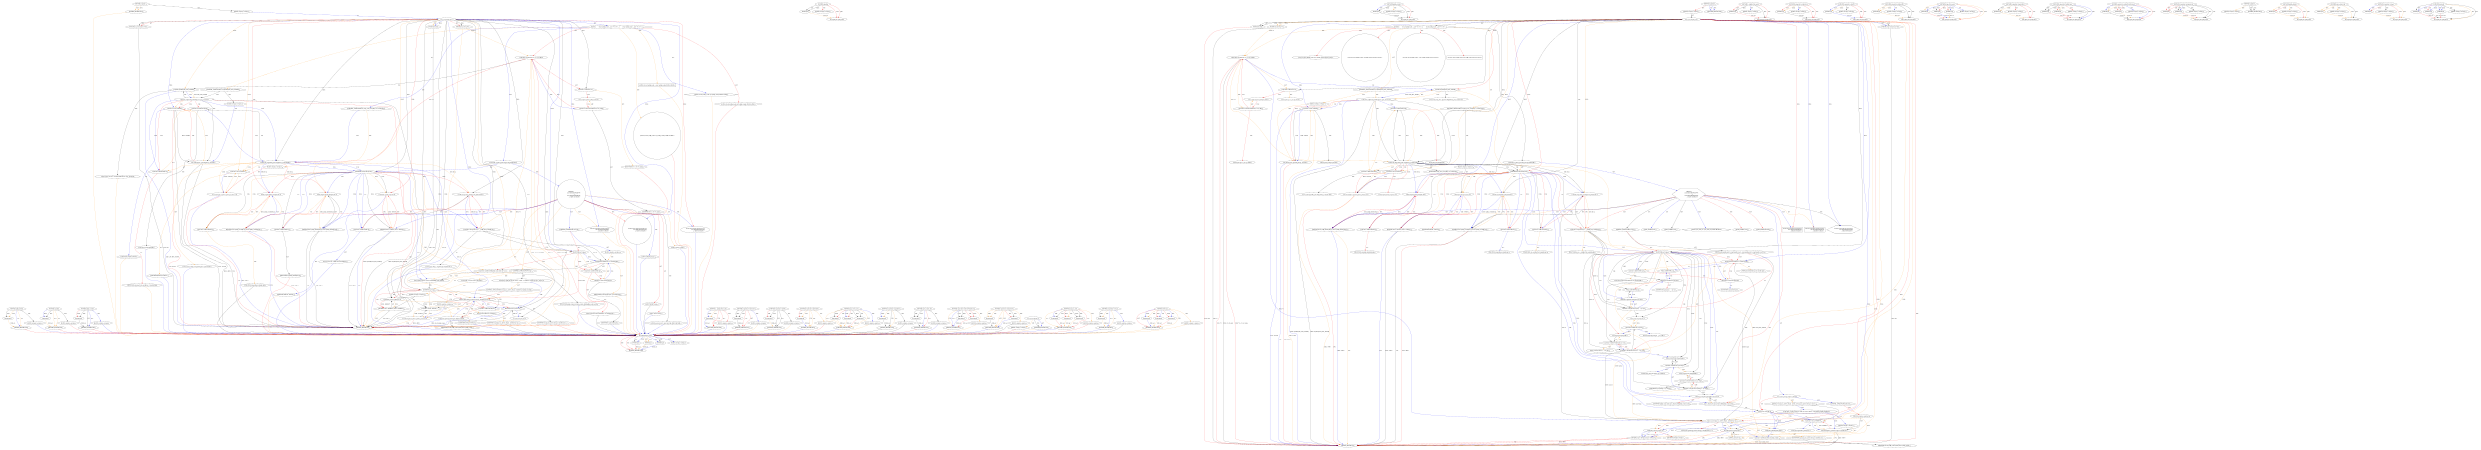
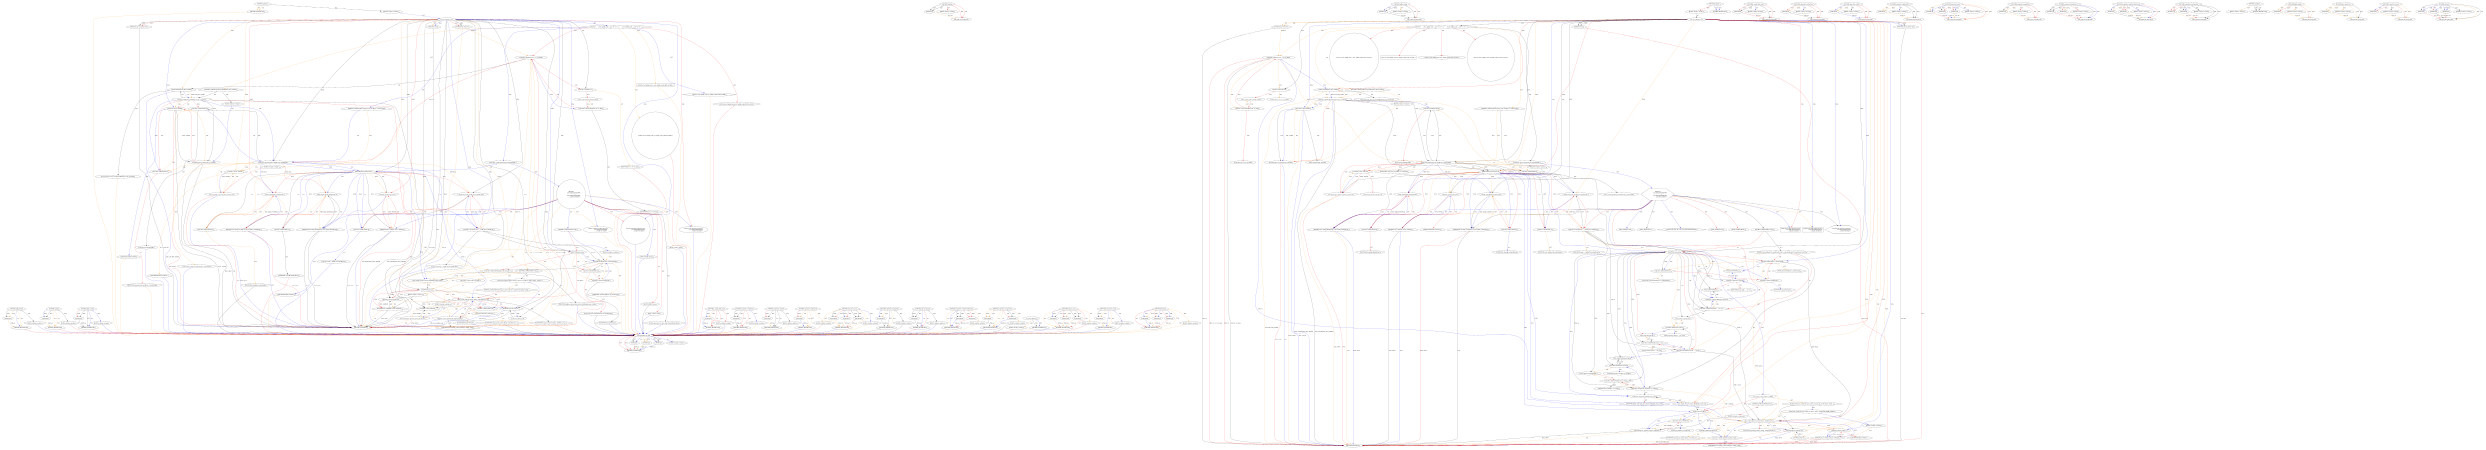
edge "(<operator>.assignment,rcp2.ip    = rp->ip)" -> "(<operator>.fieldAccess,rcp2.ip)": now "(<operator>.indirectFieldAccess,rp->ip)" -> "(<operator>.fieldAccess,rcp2.ip)"
